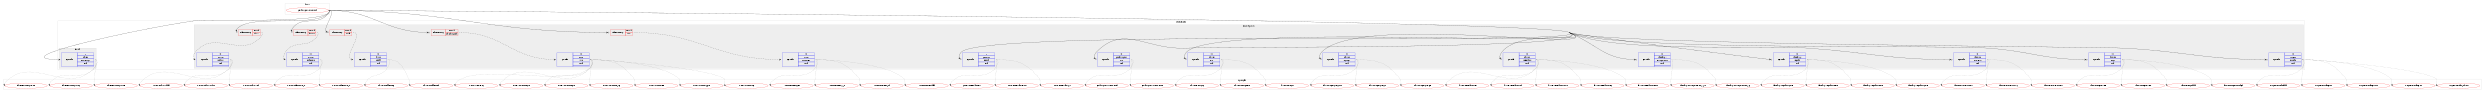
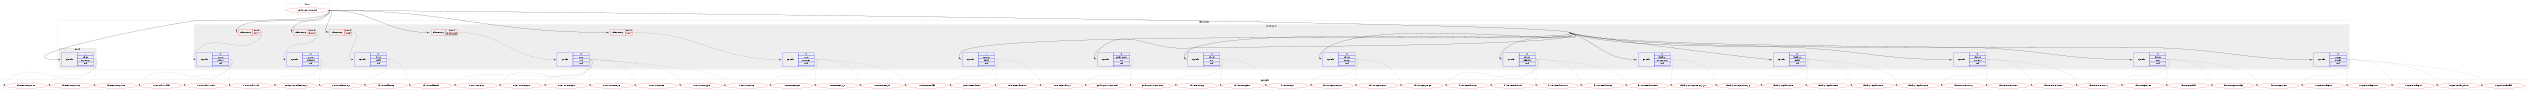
node "sys-libs/libseccomp-2.4.0": label "sys-libs/libseccomp-2.4.0" -> "conntrack-libs/libseccomp-2.4.0"
node "net-misc/cni-plugins-0.7.5": added
